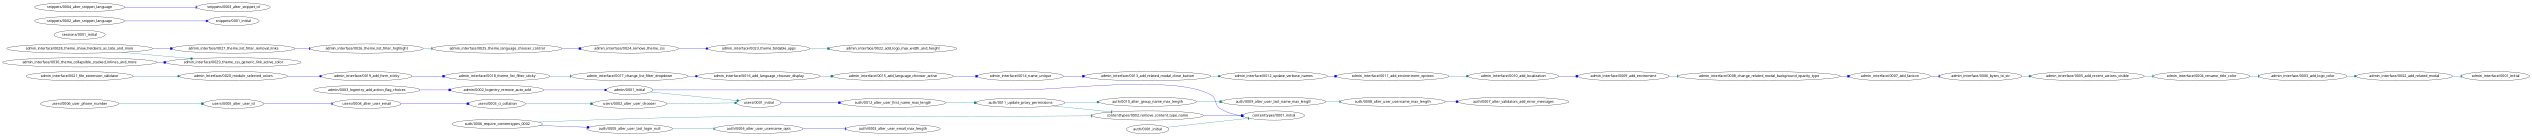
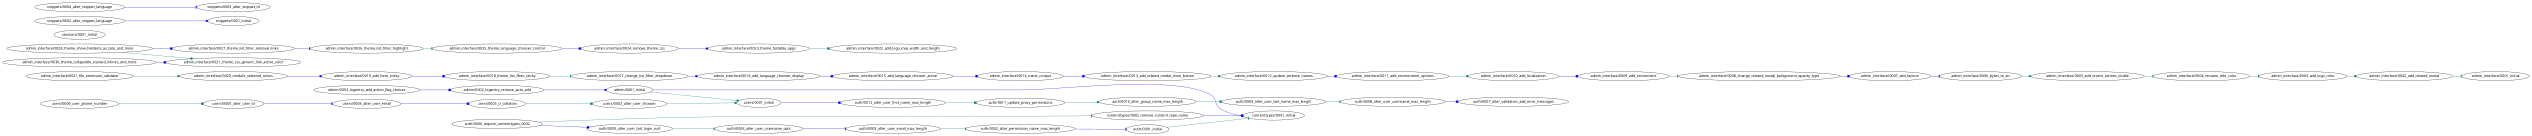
node "admin_interface/0029_theme_css_generic_link_active_color": label "admin_interface/0029_theme_css_generic_link_active_color" -> "admin_interface/0021_theme_css_generic_link_active_color"
edge "admin_interface/0016_add_language_chooser_display" -> "admin_interface/0015_add_language_chooser_active": color teal -> blue
edge "auth/0011_update_proxy_permissions" -> "contenttypes/0002_remove_content_type_name": removed
node "auth/0002_alter_permission_name_max_length": added
